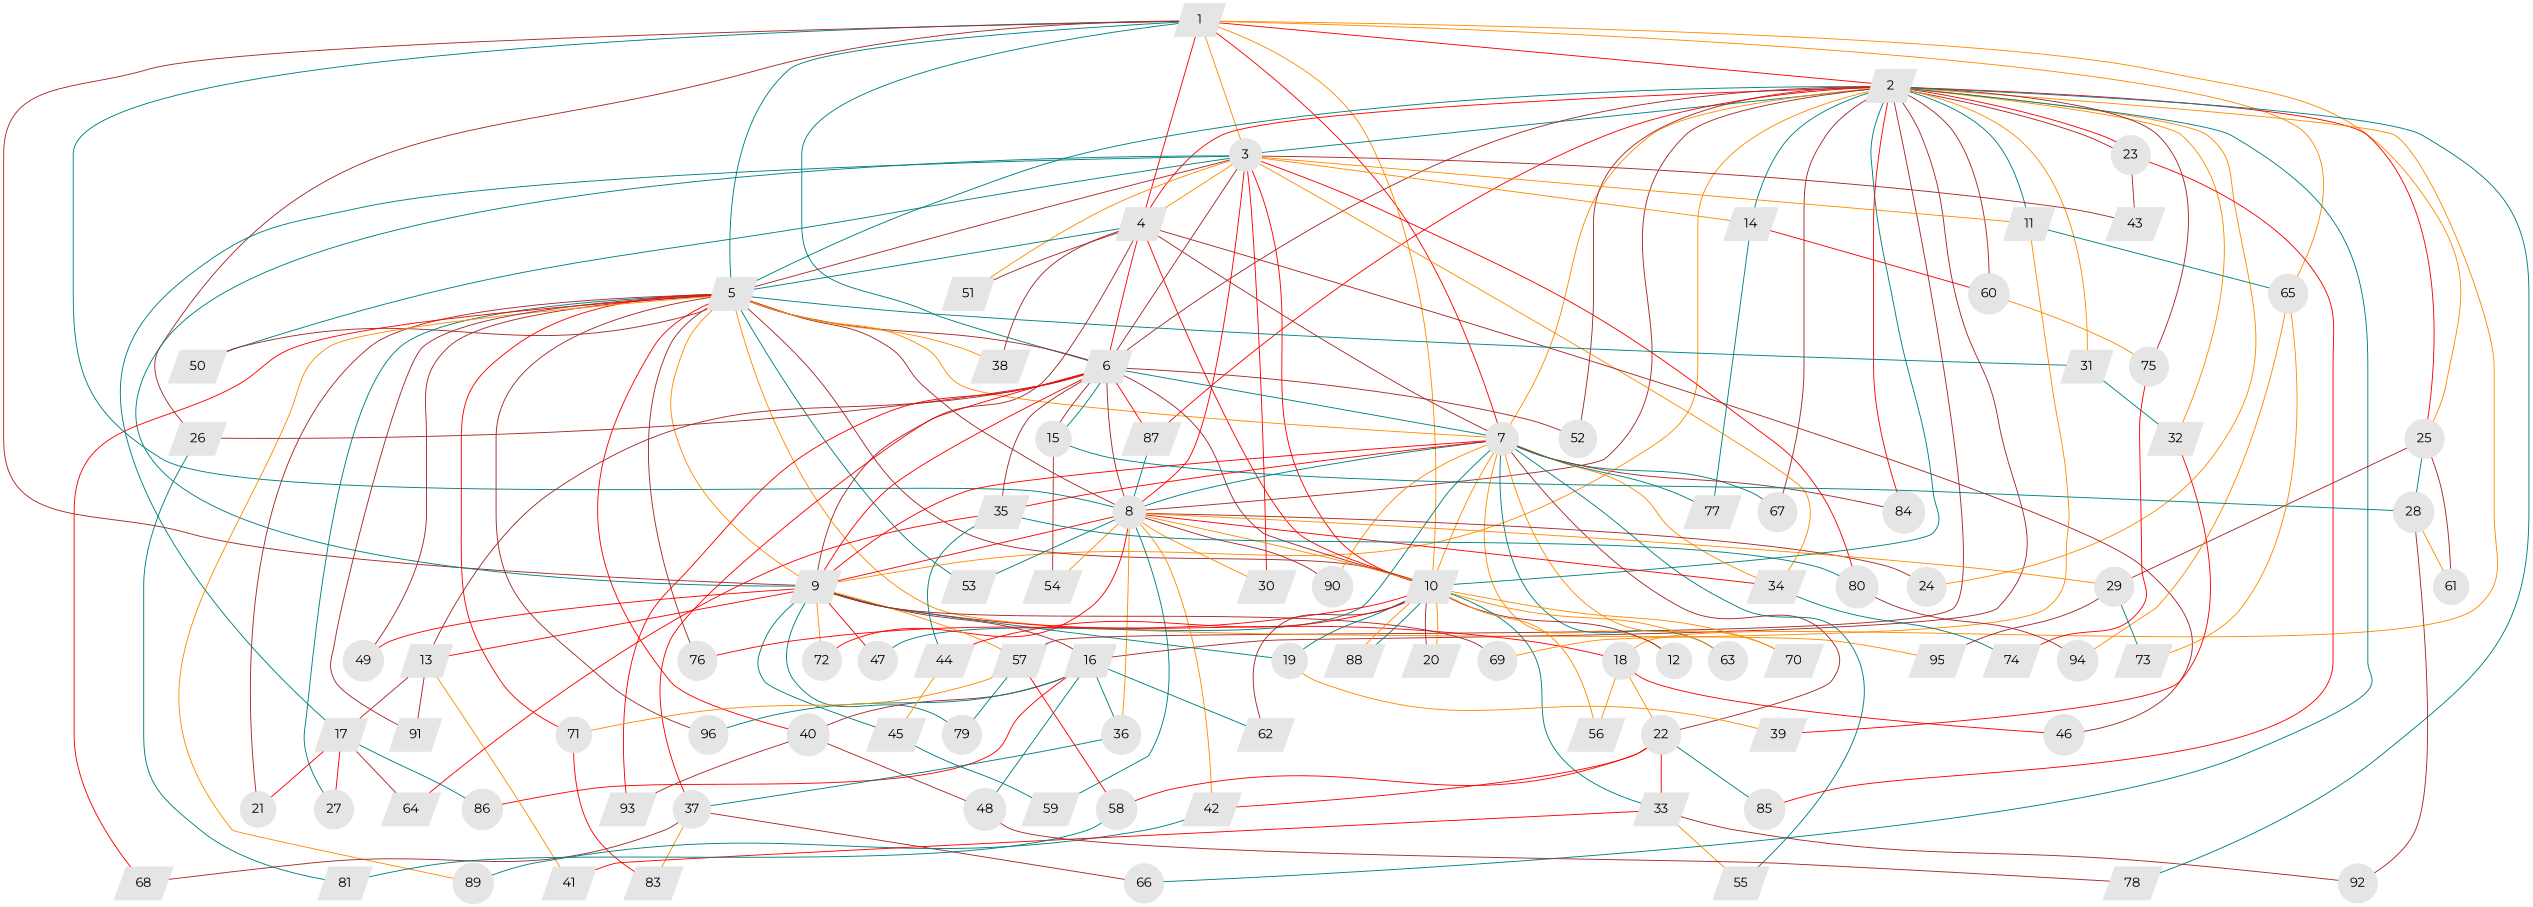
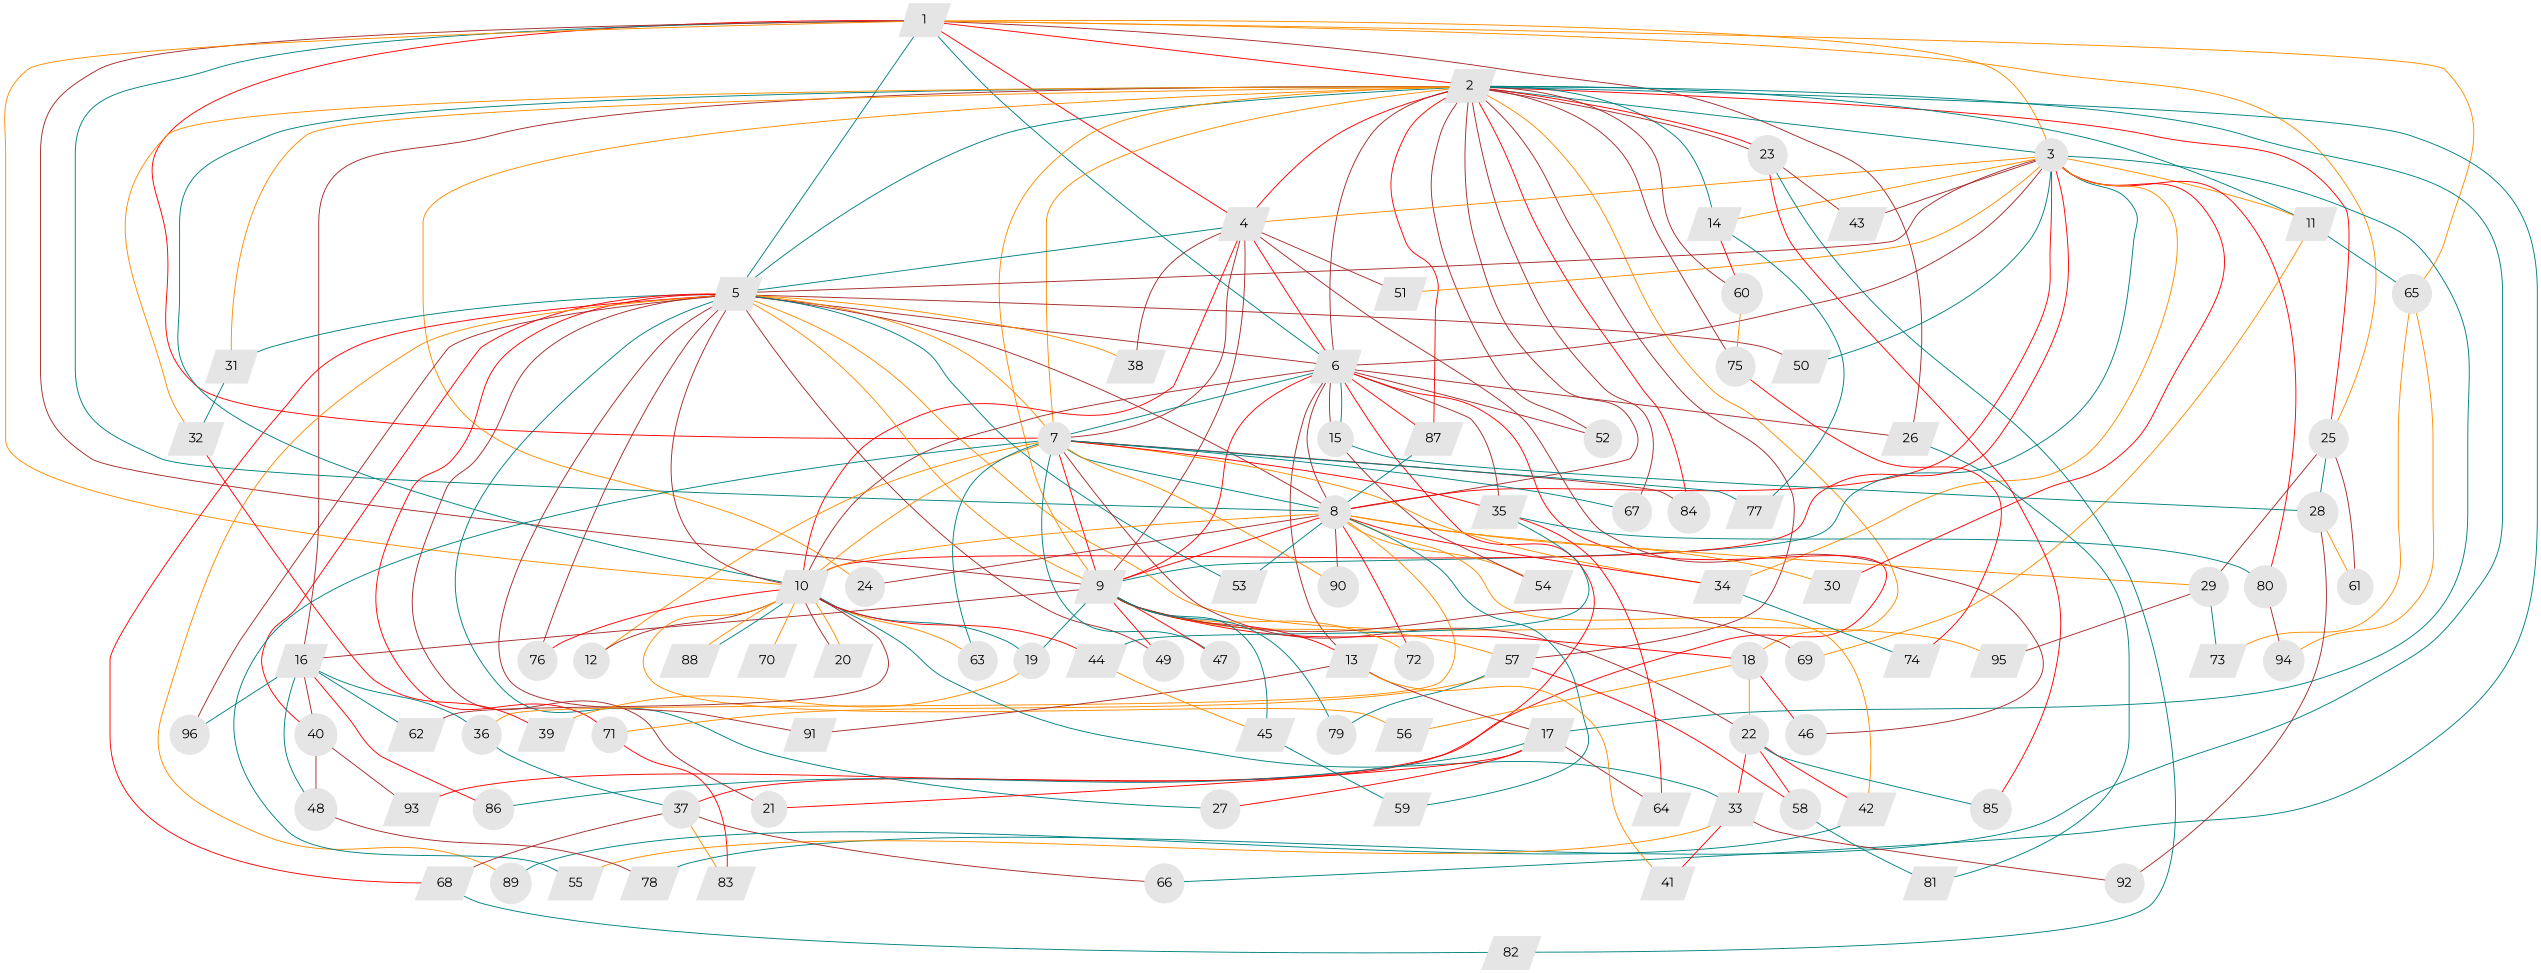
edge "7" -- "70": removed
node "82": added
